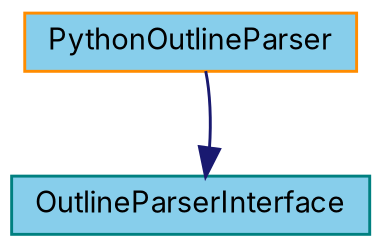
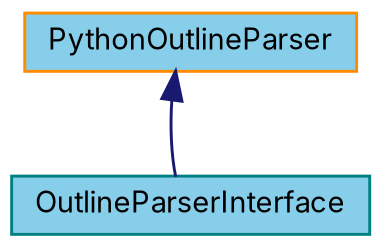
edge "PythonOutlineParser" -> "OutlineParserInterface": reversed
